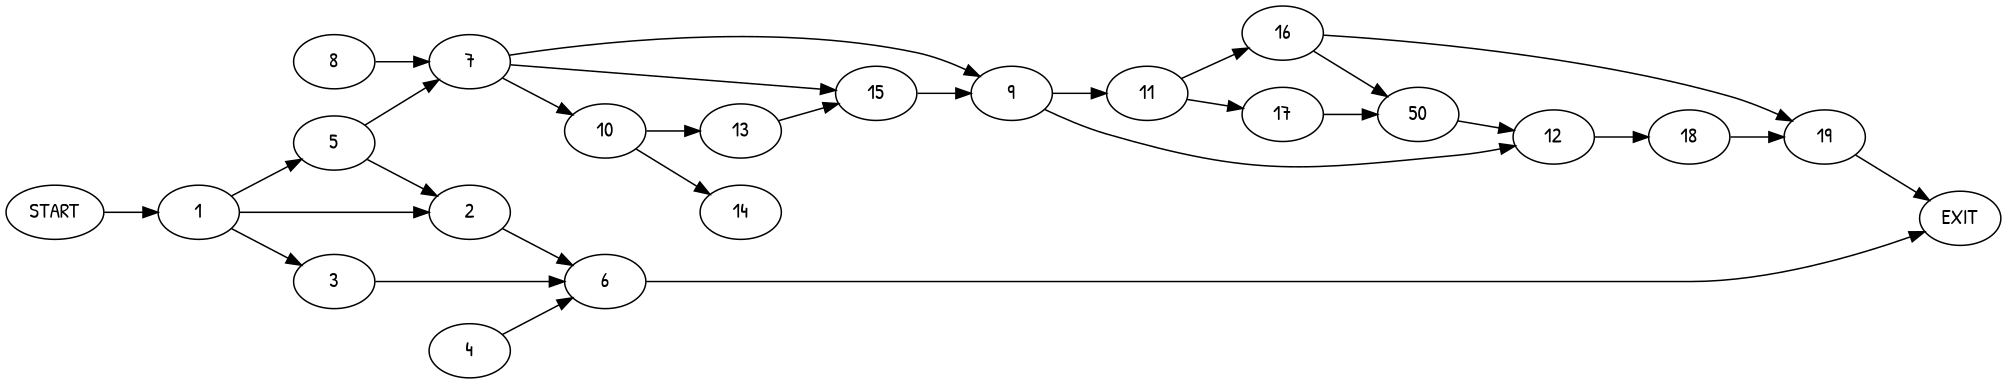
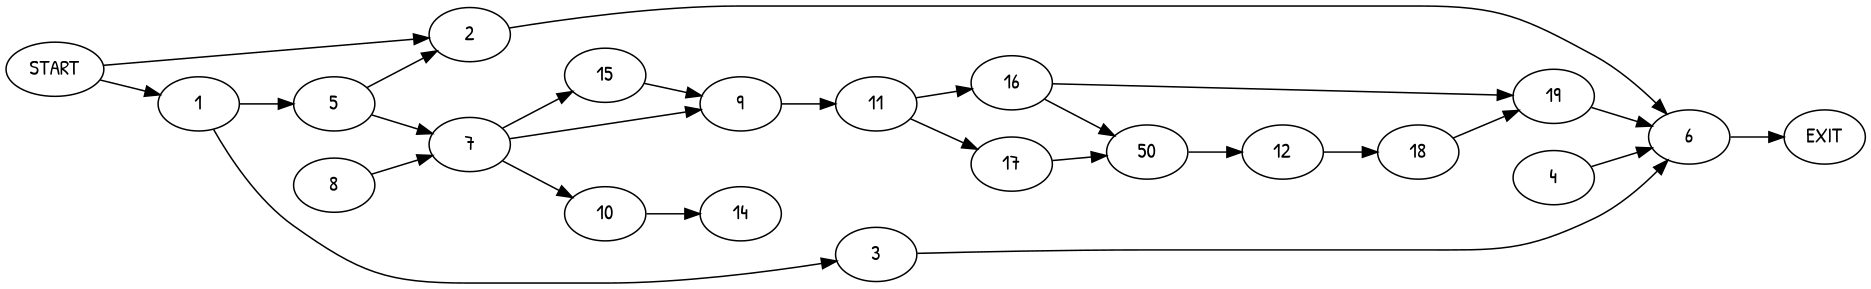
node "13": removed
edge "9" -> "12": removed
edge "19" -> "EXIT": now "19" -> "6"
edge "1" -> "2": now "START" -> "2"
